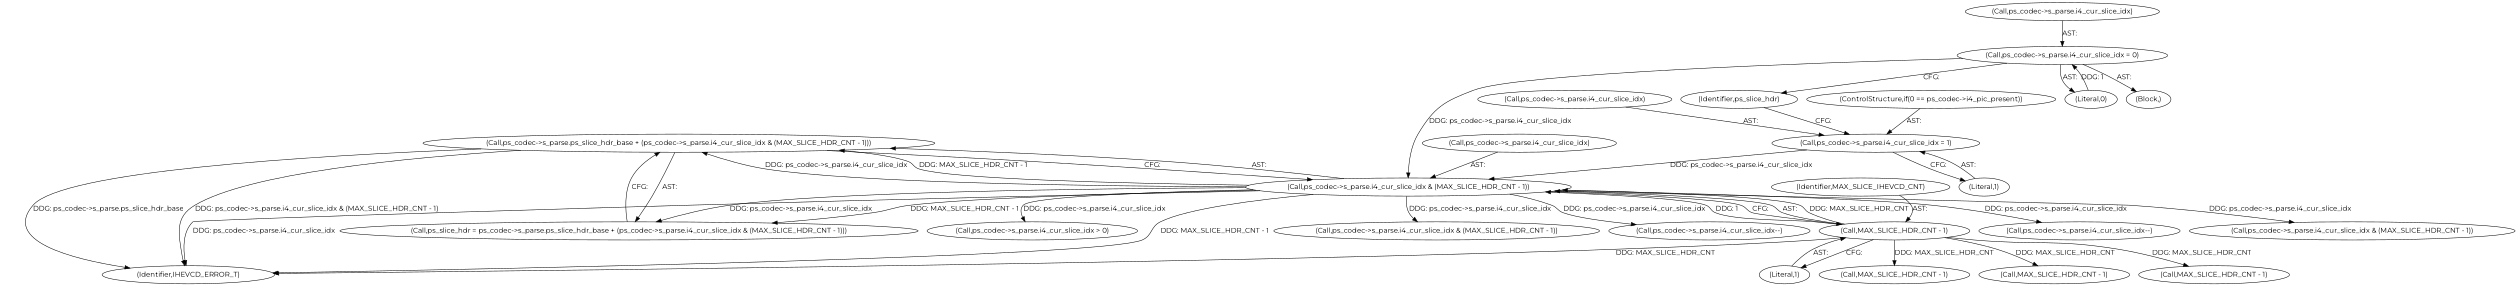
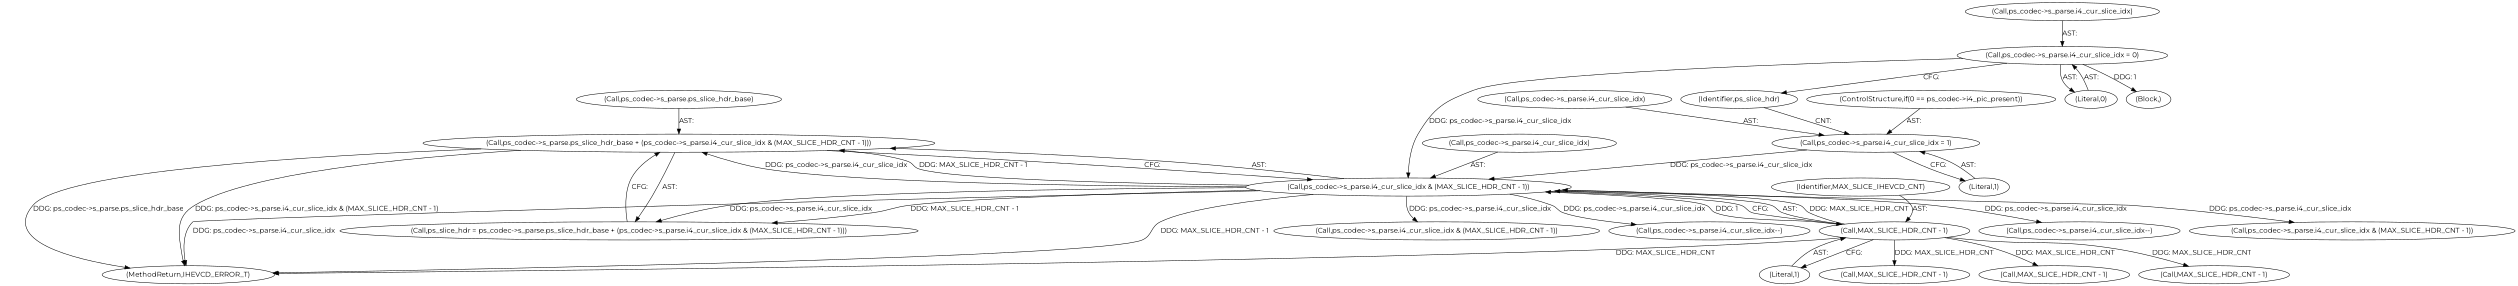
edge "(Literal,0)" -> "(Call,ps_codec->s_parse.i4_cur_slice_idx = 0)": label "DDG: 1" -> "AST: "
edge "(Call,ps_codec->s_parse.i4_cur_slice_idx = 0)" -> "(Block,)": label "AST: " -> "DDG: 1"
node "(Call,ps_codec->s_parse.ps_slice_hdr_base)": added
edge "(Identifier,ps_slice_hdr)" -> "(Call,ps_codec->s_parse.i4_cur_slice_idx = 1)": label "CFG: " -> "CNT: "
node "(Call,ps_codec->s_parse.i4_cur_slice_idx > 0)": removed
node "(Identifier,IHEVCD_ERROR_T)": label "(Identifier,IHEVCD_ERROR_T)" -> "(MethodReturn,IHEVCD_ERROR_T)"
